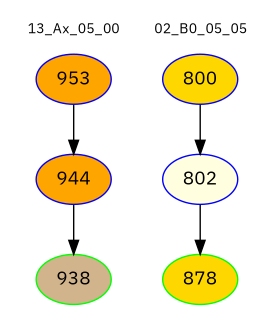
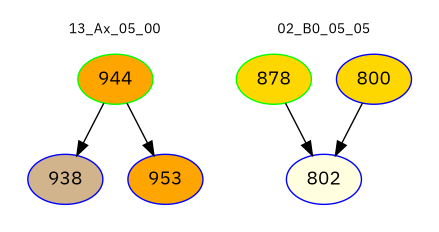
edge "953" -> "944": reversed
node "944": color blue -> green
edge "802" -> "878": reversed
node "938": color green -> blue
